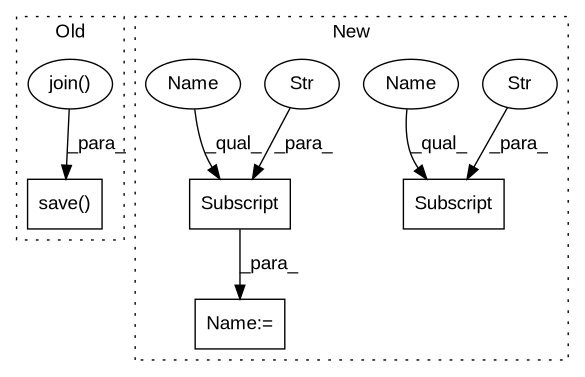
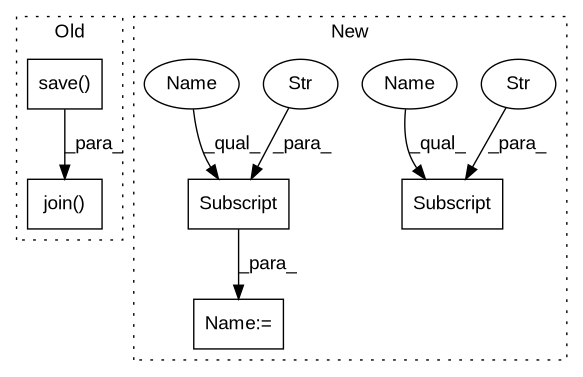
node "join()": shape ellipse -> box
edge "join()" -> "save()": reversed
